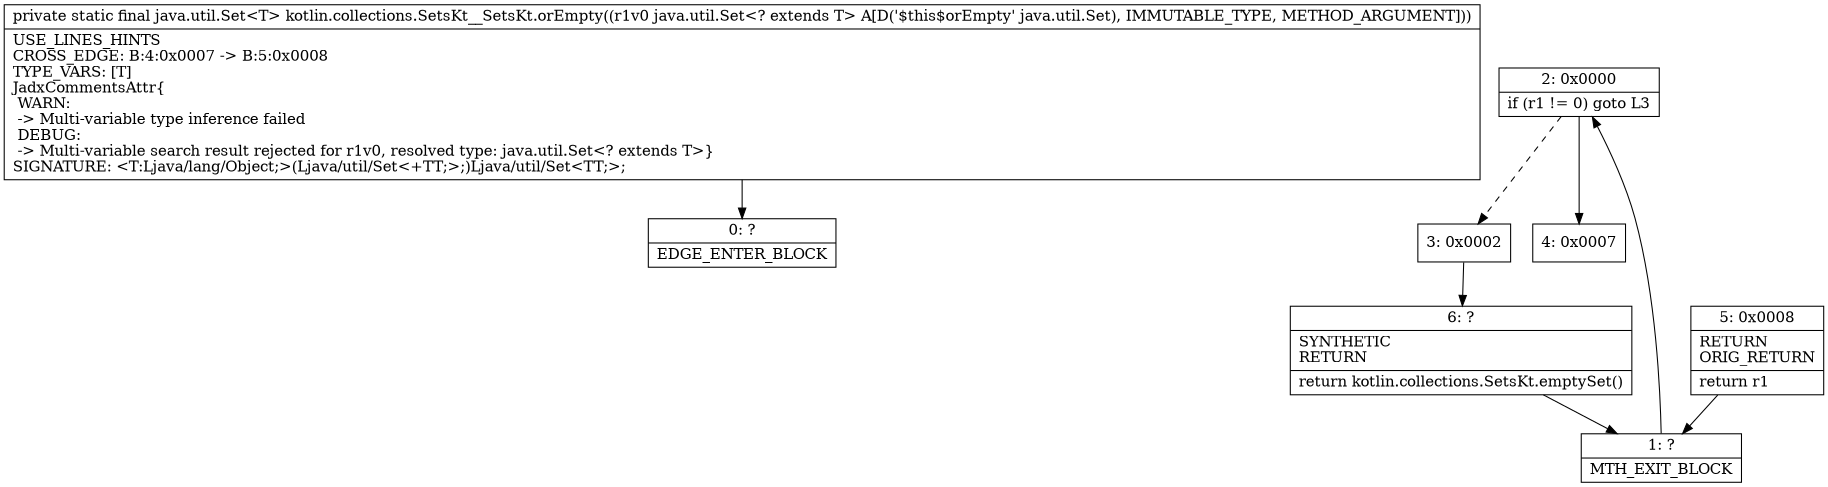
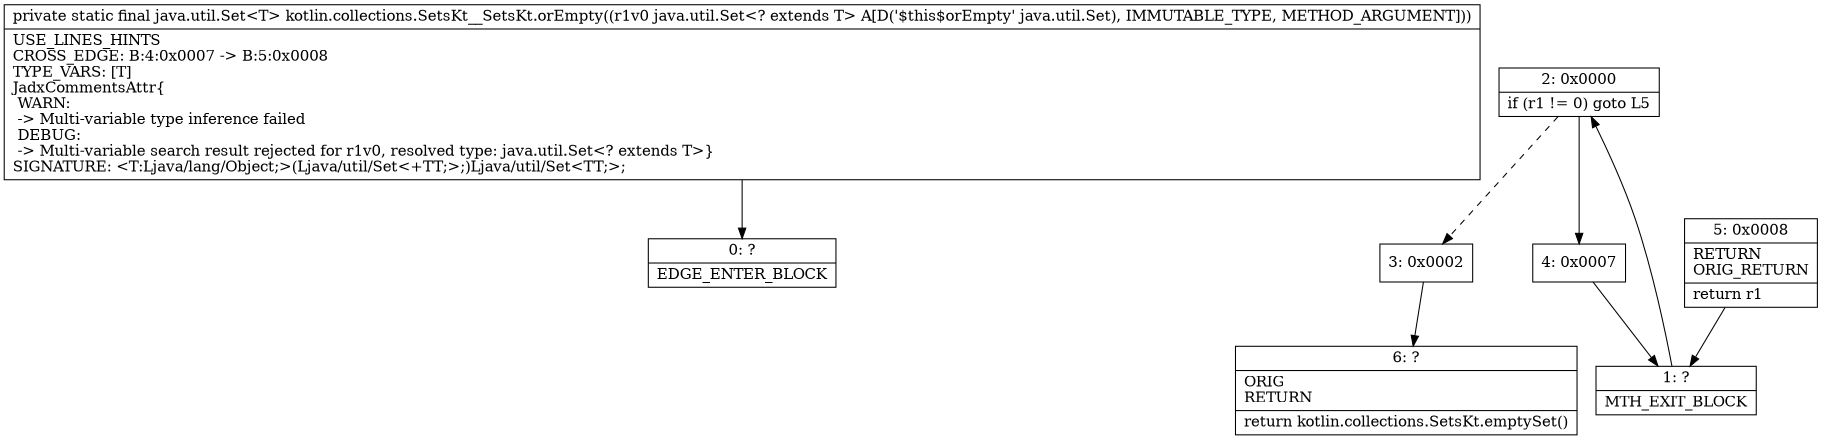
node "2: 0x0000": text "if (r1 != 0) goto L3" -> "if (r1 != 0) goto L5"
node "6: ?": text "SYNTHETIC" -> "ORIG"
edge "6: ?" -> "1: ?": now "4: 0x0007" -> "1: ?"
